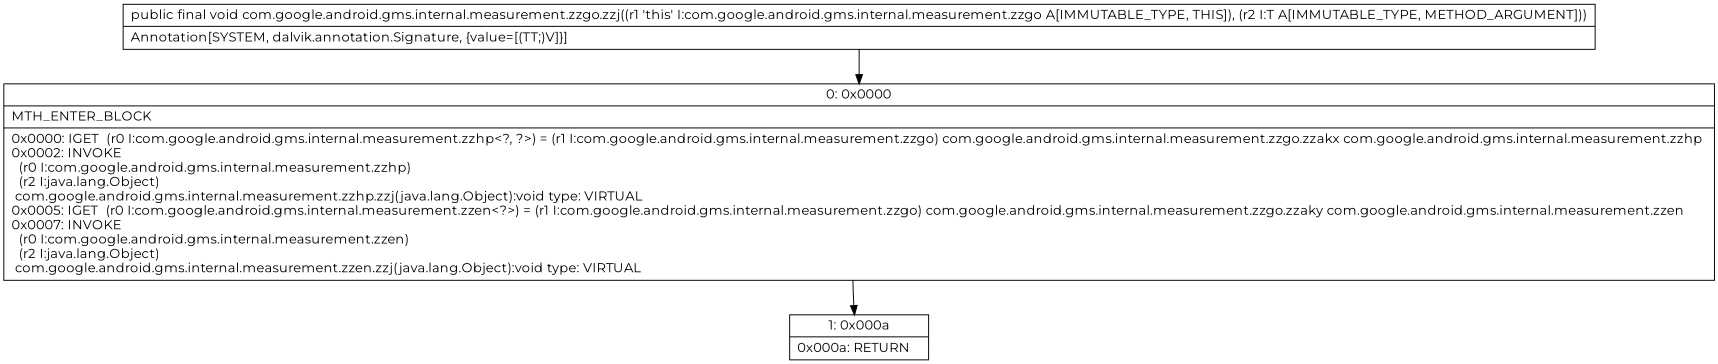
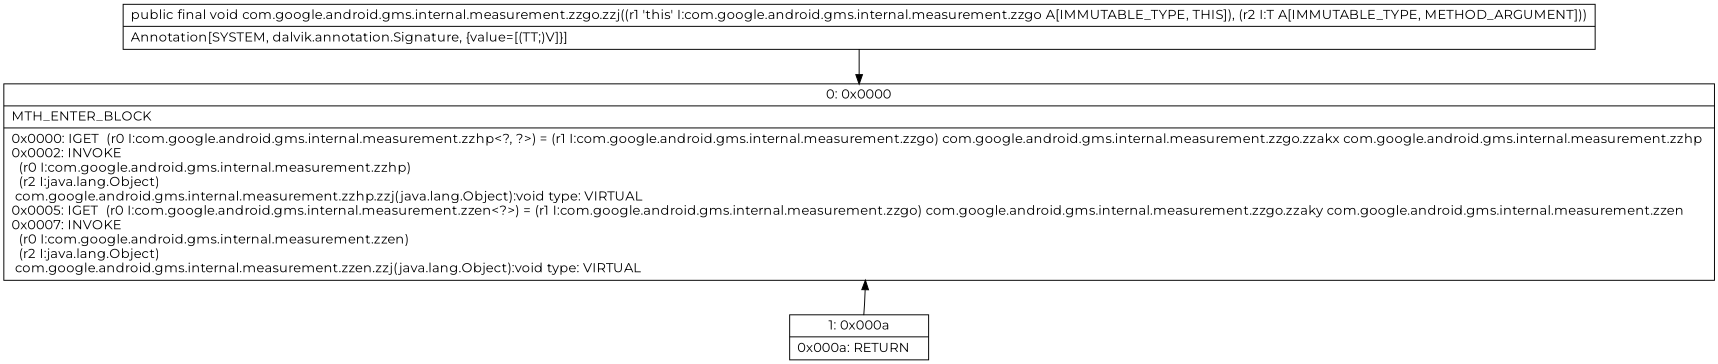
edge "0: 0x0000" -> "1: 0x000a": reversed
